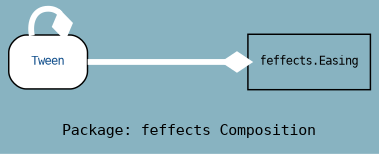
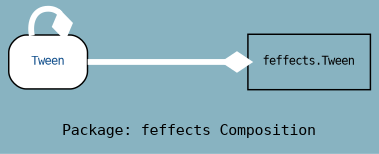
node "feffects.Easing": label "feffects.Easing" -> "feffects.Tween"
